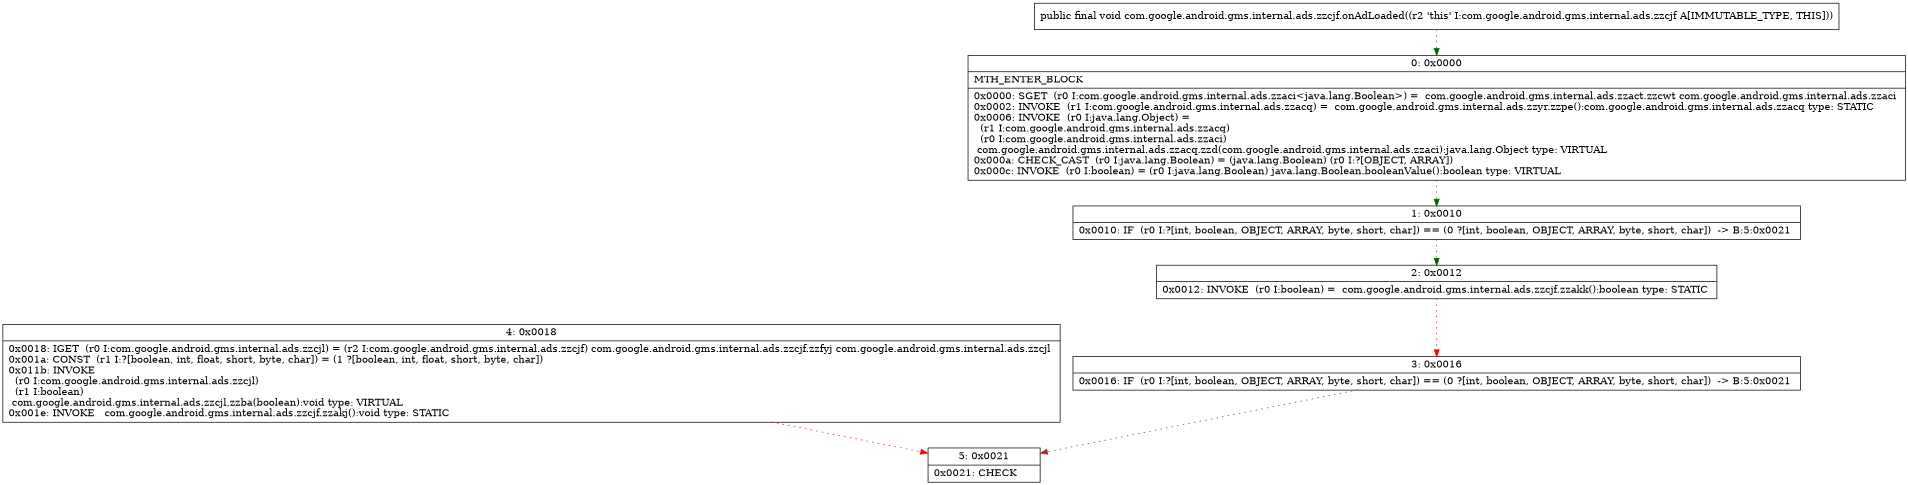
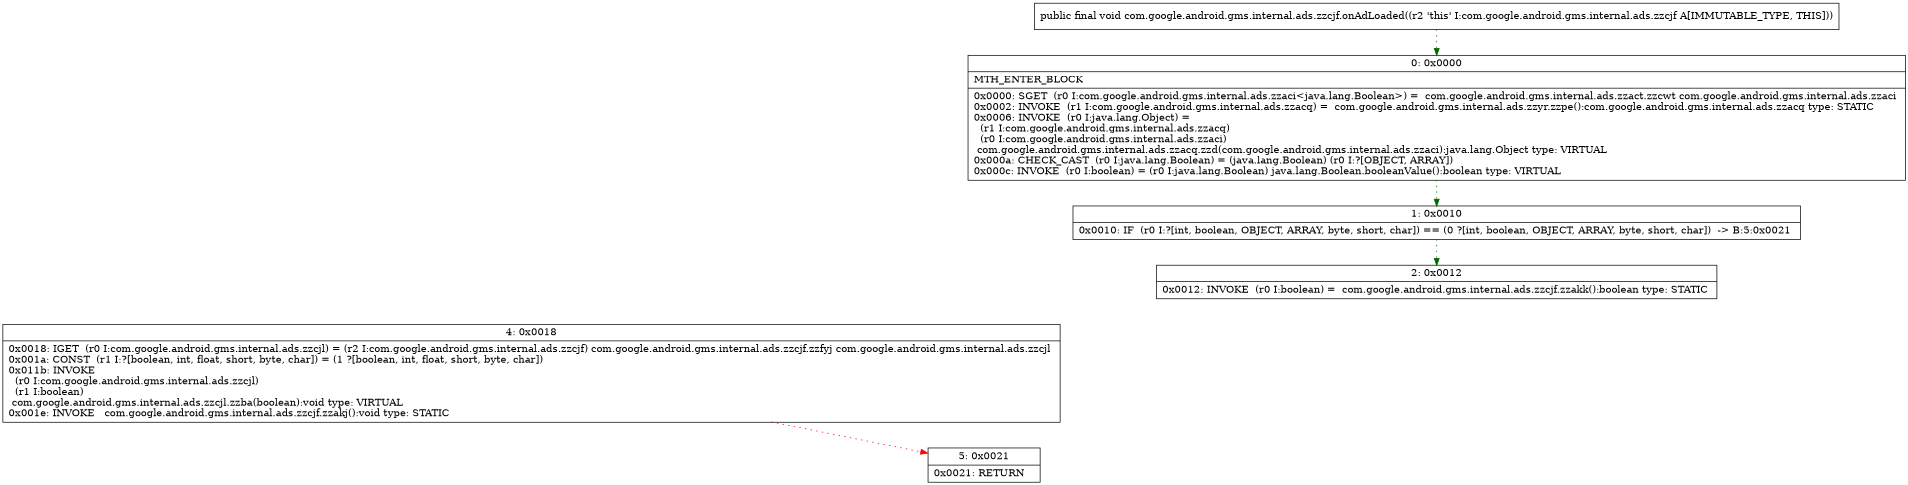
node "3: 0x0016": removed
node "5: 0x0021": text "0x0021: CHECK" -> "0x0021: RETURN"
